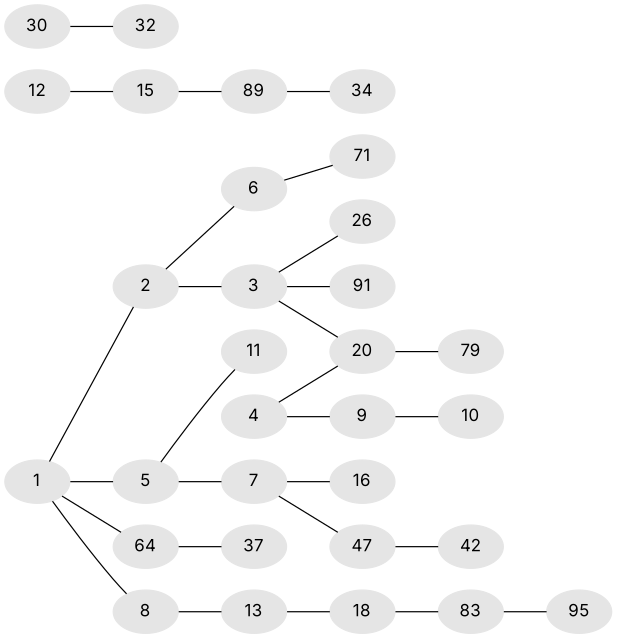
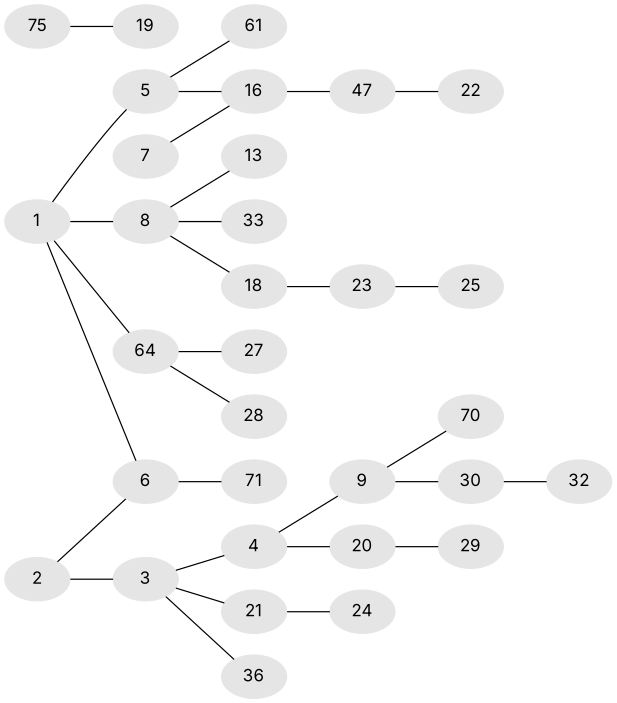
node "12": removed
node "15": label "15" -> "75"
node "89": label "89" -> "19"
node "34": removed
node "33": added
node "26": label "26" -> "36"
node "91": label "91" -> "21"
edge "3" -- "20": now "3" -- "4"
node "11": label "11" -> "61"
node "79": label "79" -> "29"
edge "2" -- "1": now "6" -- "1"
node "28": added
node "10": label "10" -> "70"
edge "5" -- "7": now "5" -- "16"
edge "9" -- "30": added
edge "7" -- "47": now "16" -- "47"
node "37": label "37" -> "27"
node "42": label "42" -> "22"
edge "13" -- "18": now "8" -- "18"
node "24": added
node "83": label "83" -> "23"
node "95": label "95" -> "25"
